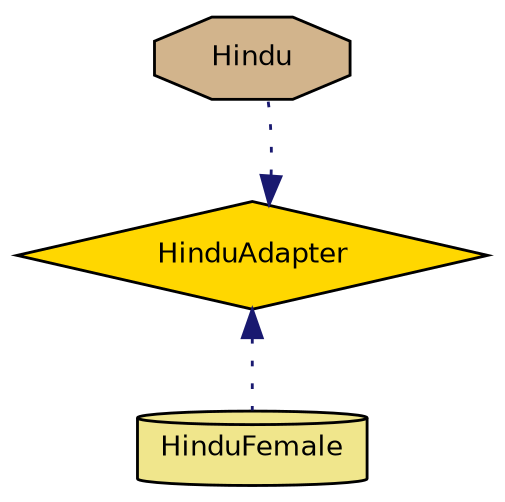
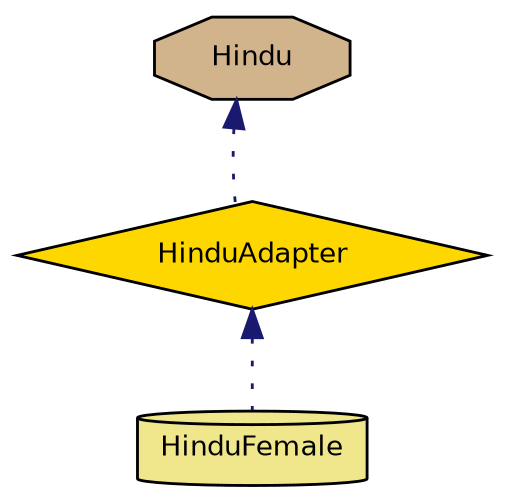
edge "Hindu" -> "HinduAdapter": reversed
